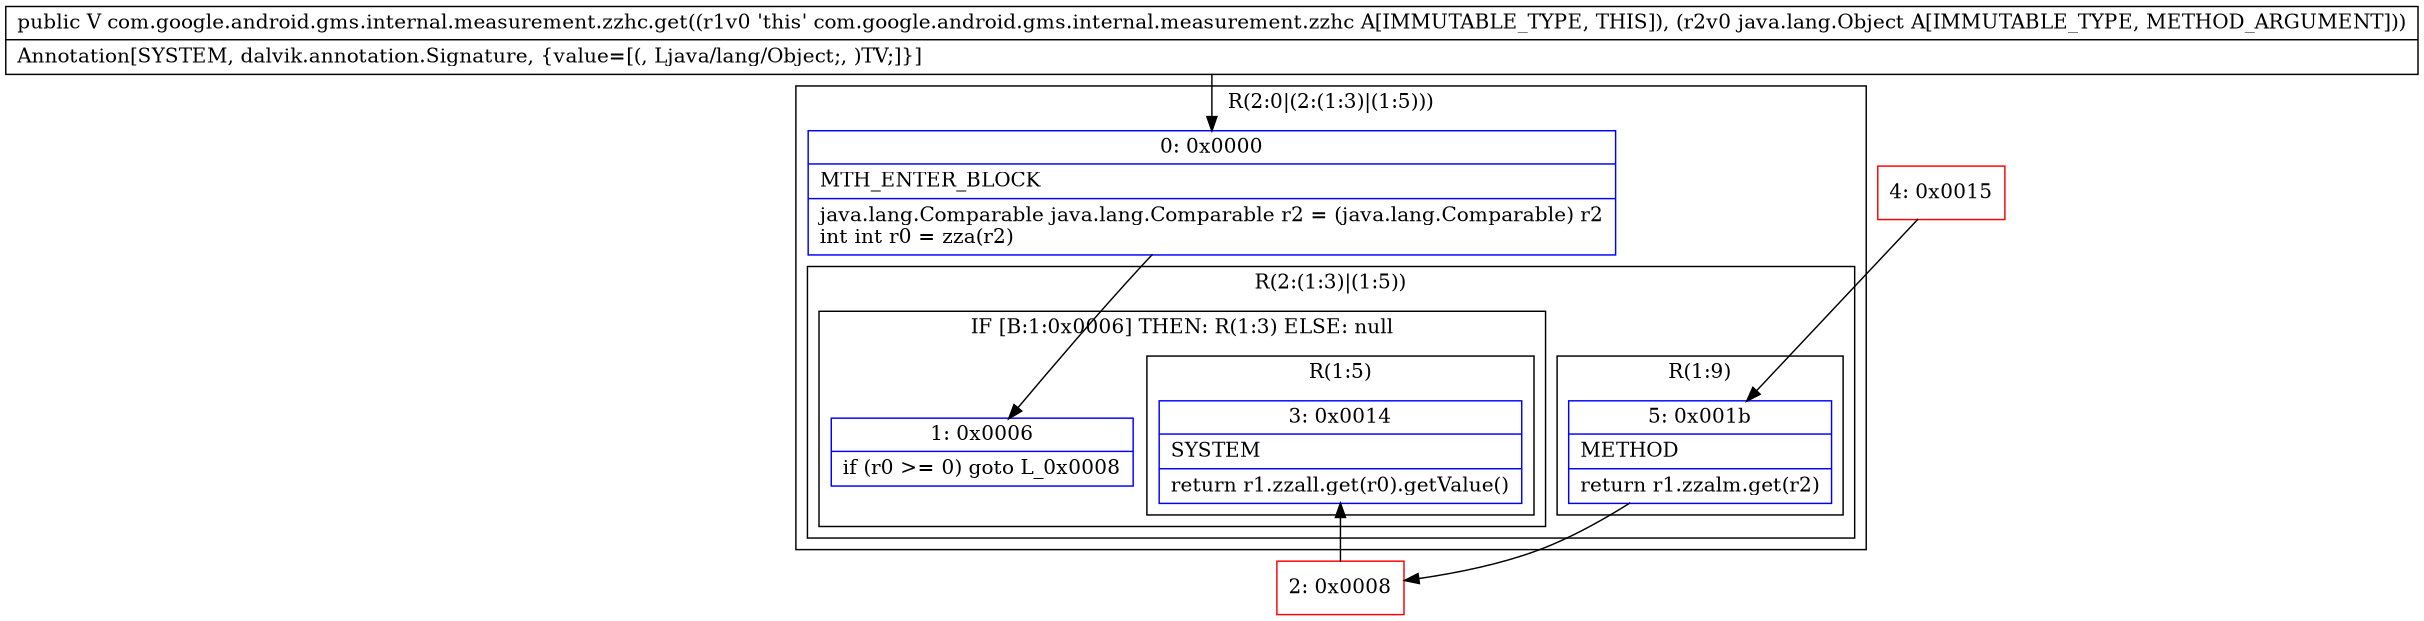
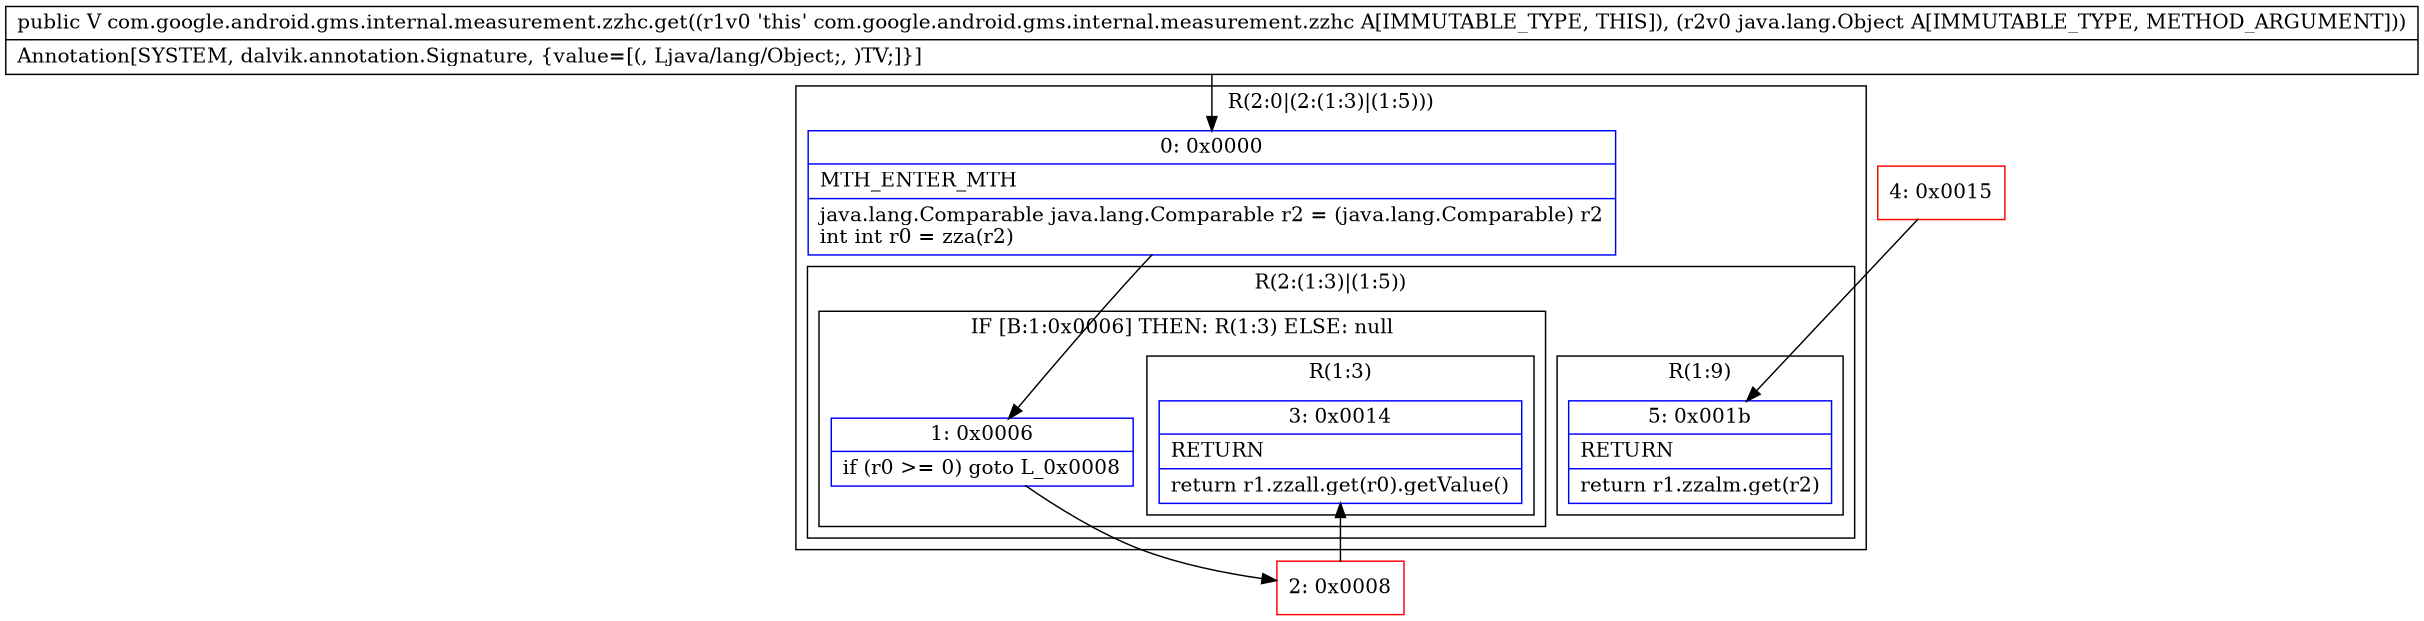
node "0: 0x0000": text "MTH_ENTER_BLOCK" -> "MTH_ENTER_MTH"
cluster "R(1:5)": label "R(1:5)" -> "R(1:3)"
node "3: 0x0014": text "SYSTEM" -> "RETURN"
node "5: 0x001b": text "METHOD" -> "RETURN"
edge "5: 0x001b" -> "2: 0x0008": now "1: 0x0006" -> "2: 0x0008"
